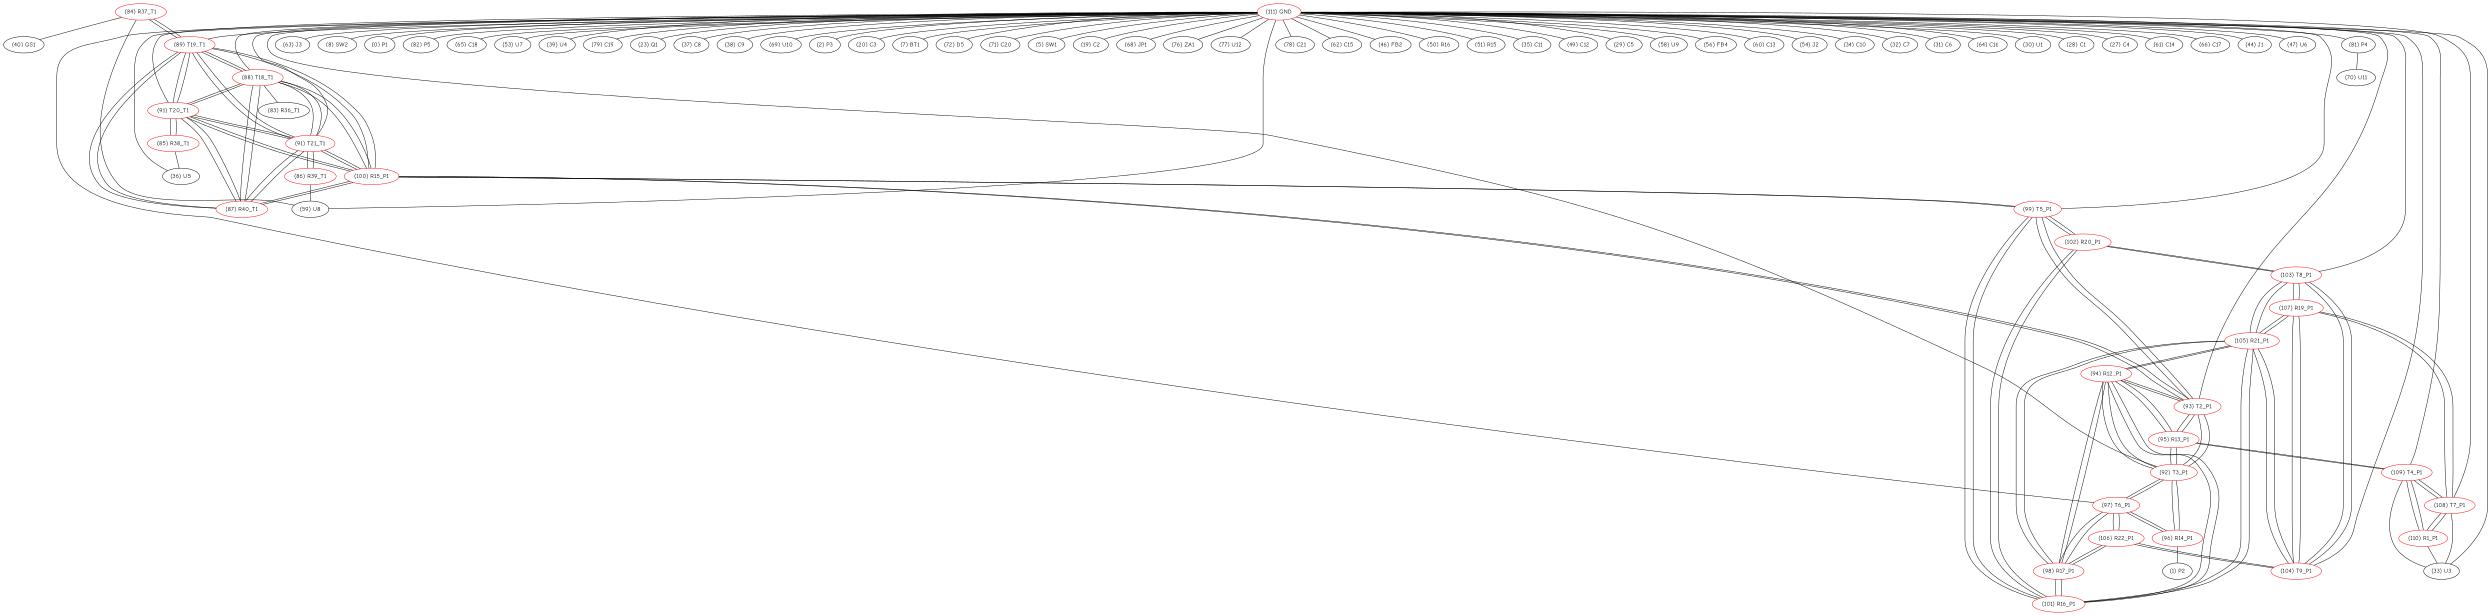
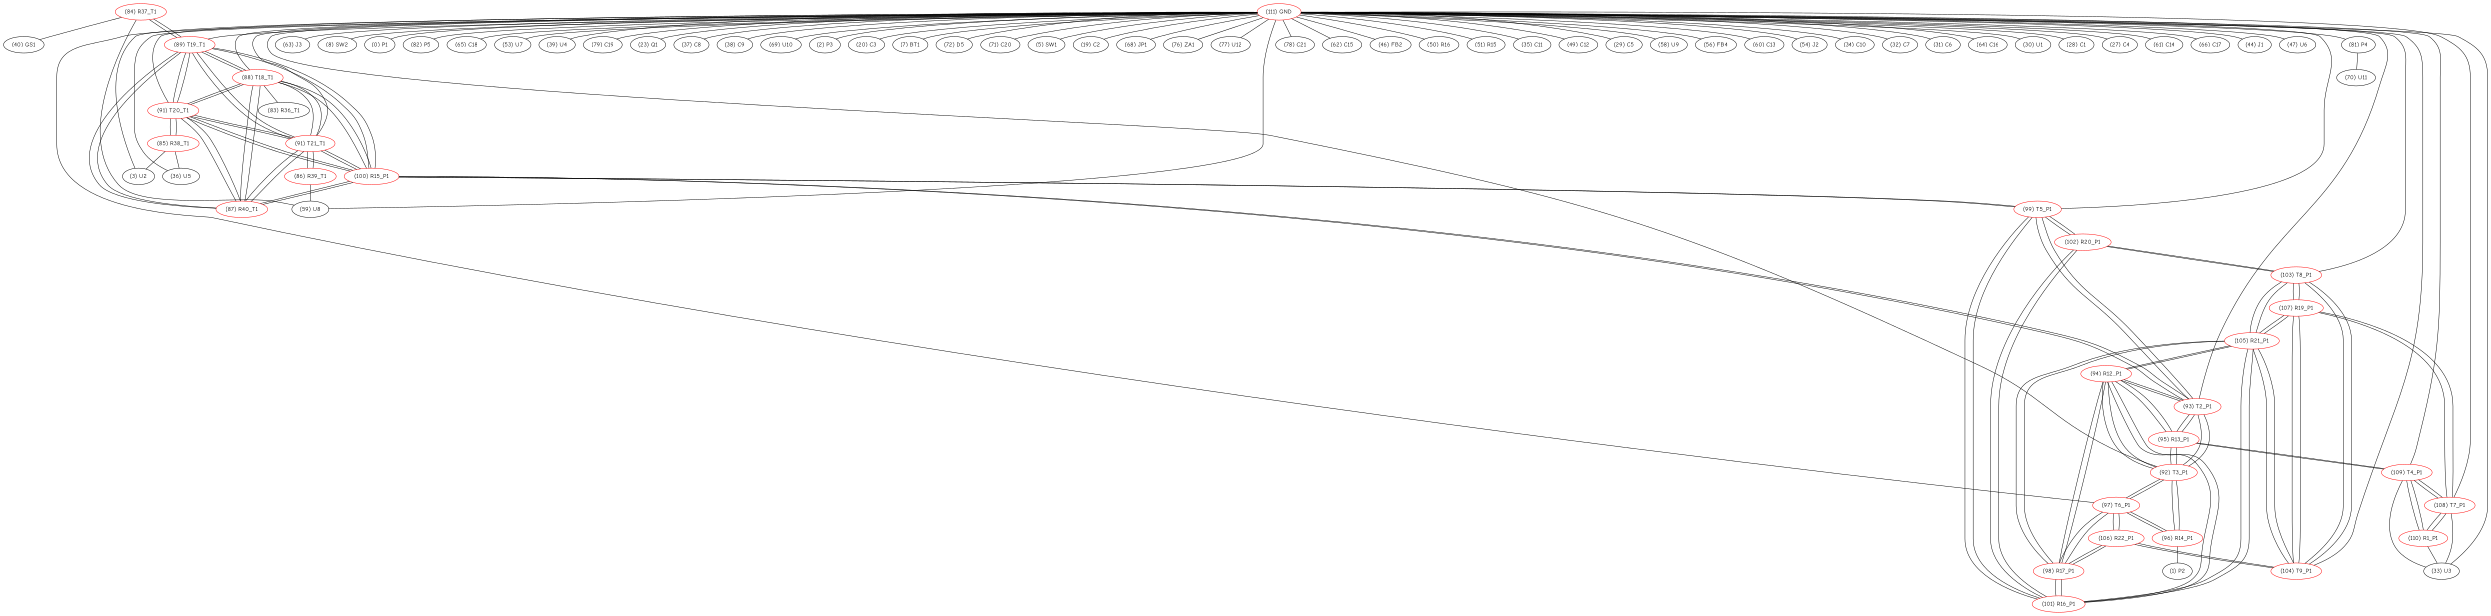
node "(3) U2": added
